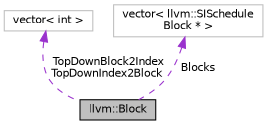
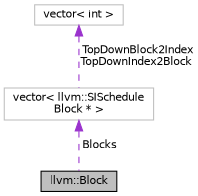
edge "llvm::Block" -> "vector< int >": now "vector< llvm::SISchedule Block * >" -> "vector< int >"
